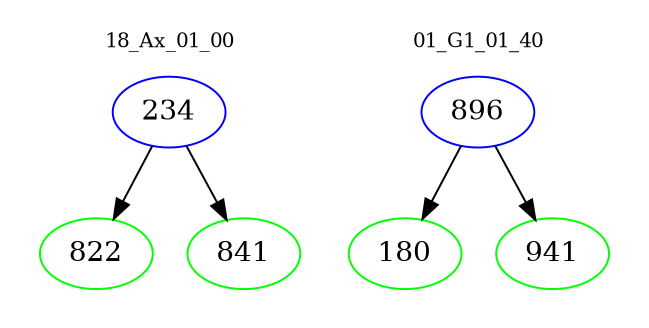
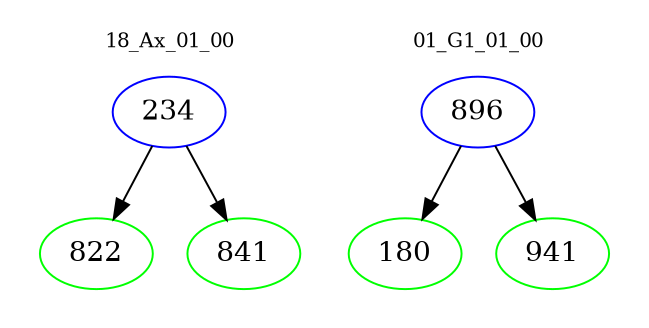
cluster "01_G1_01_40": label "01_G1_01_40" -> "01_G1_01_00"
